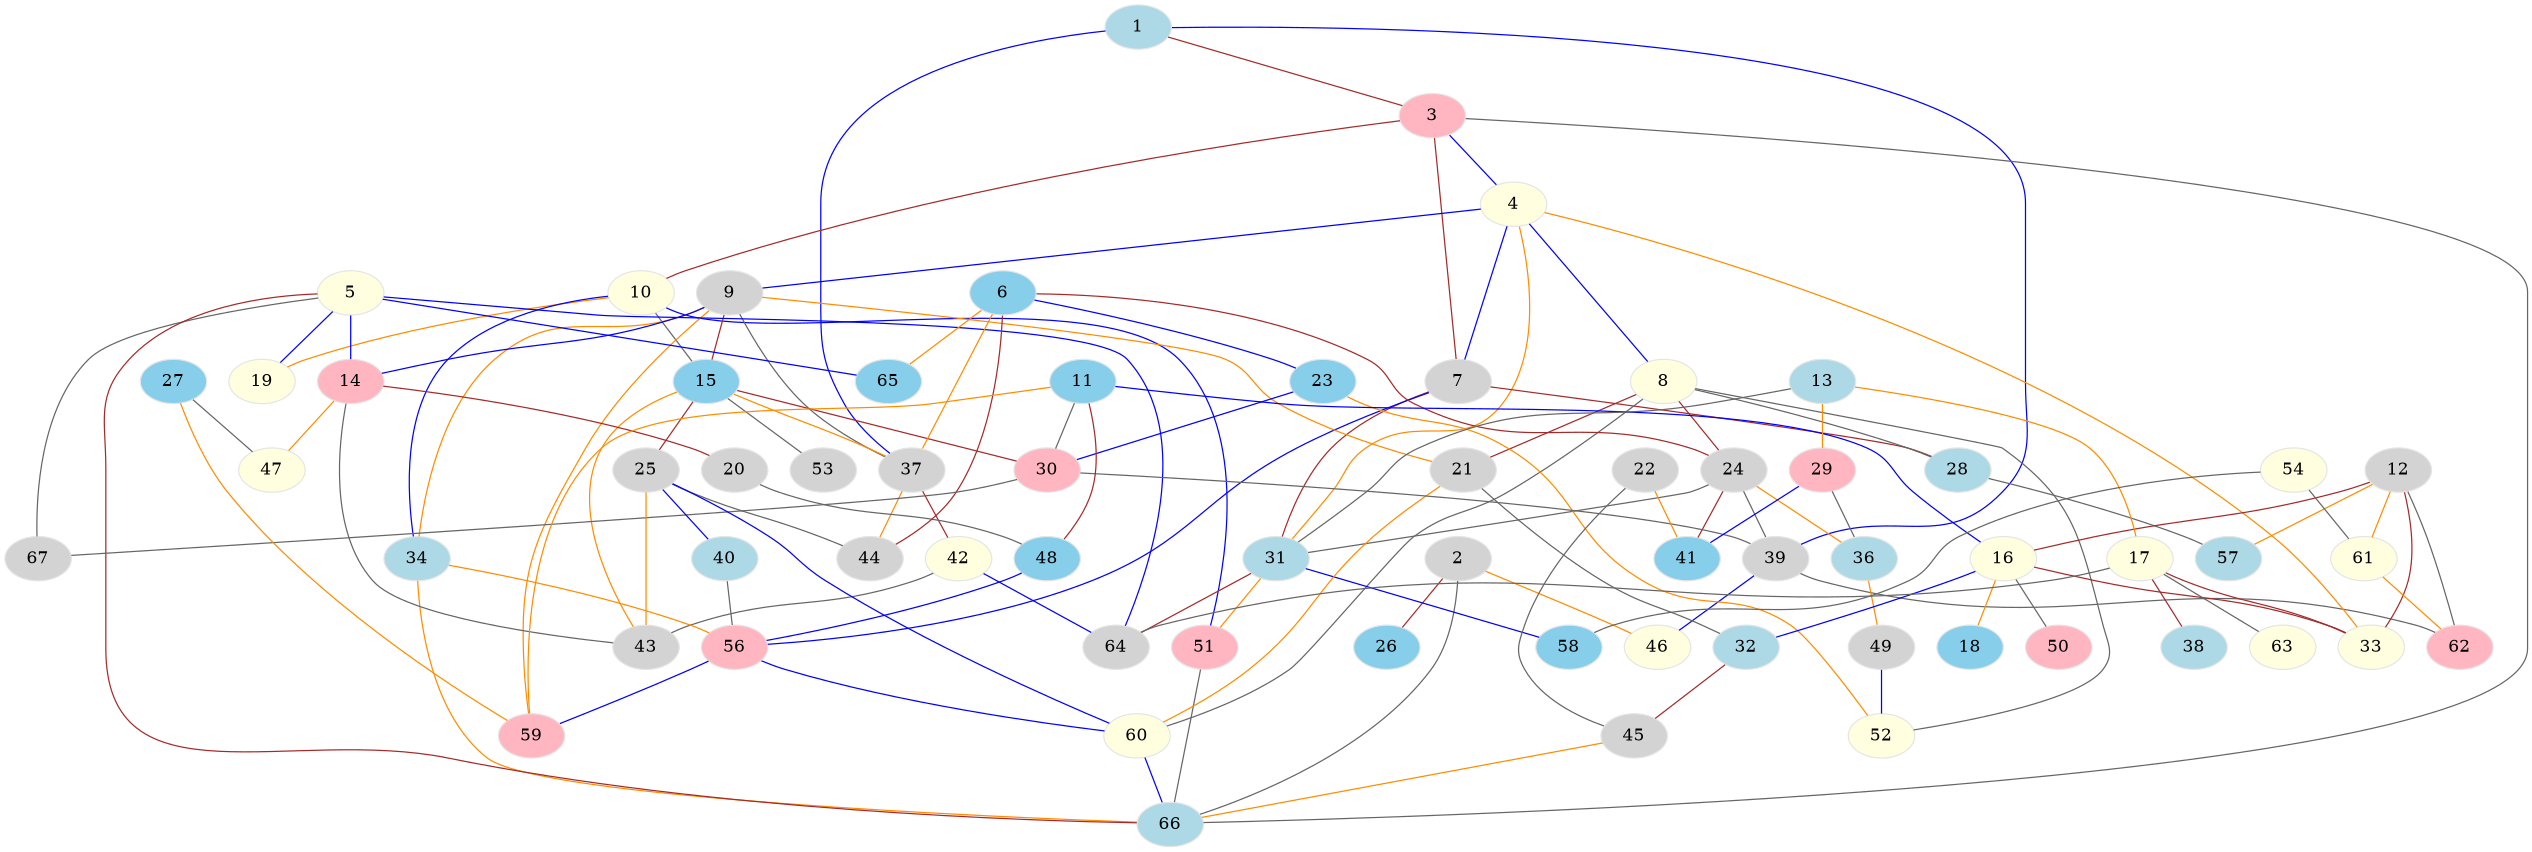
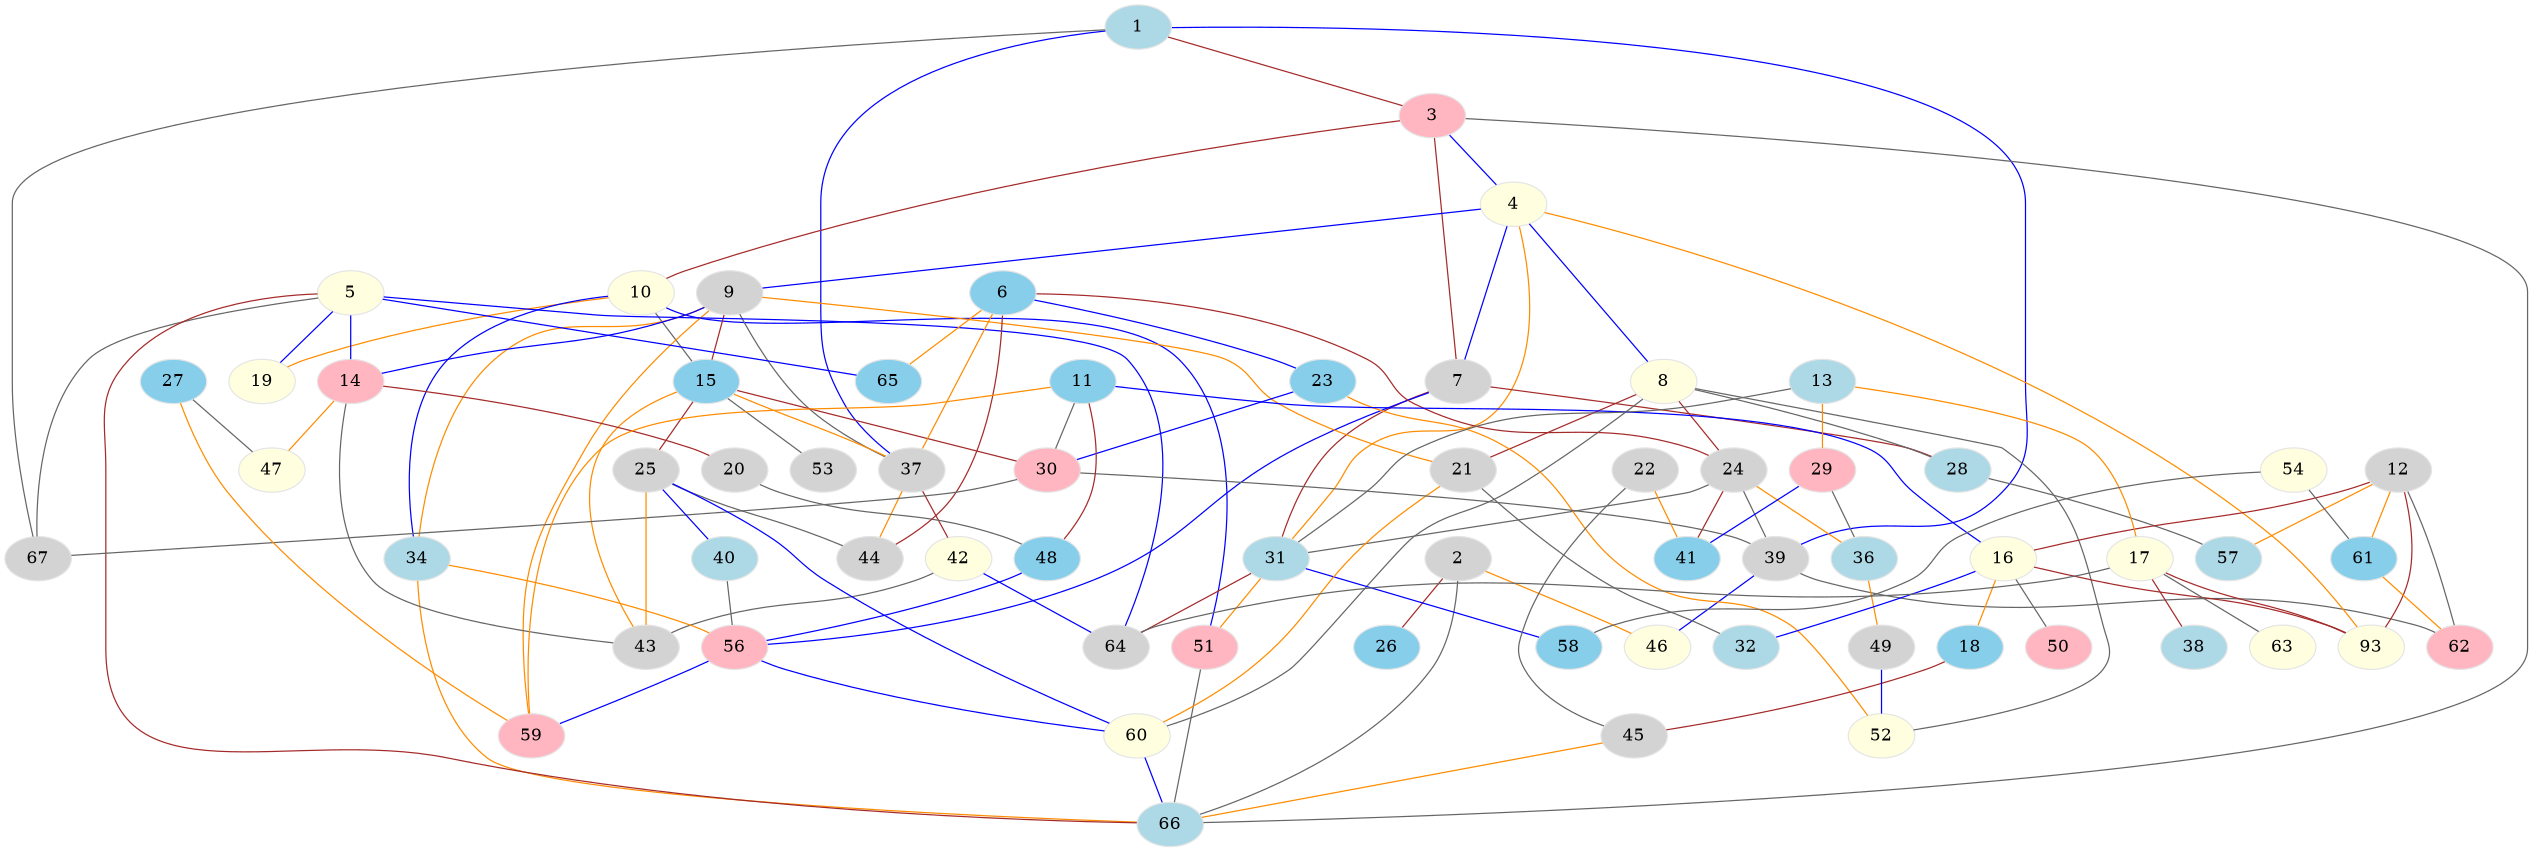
edge "1" -- "67": added
node "61": fillcolor lightyellow -> skyblue
node "33": label "33" -> "93"
edge "32" -- "45": now "18" -- "45"
